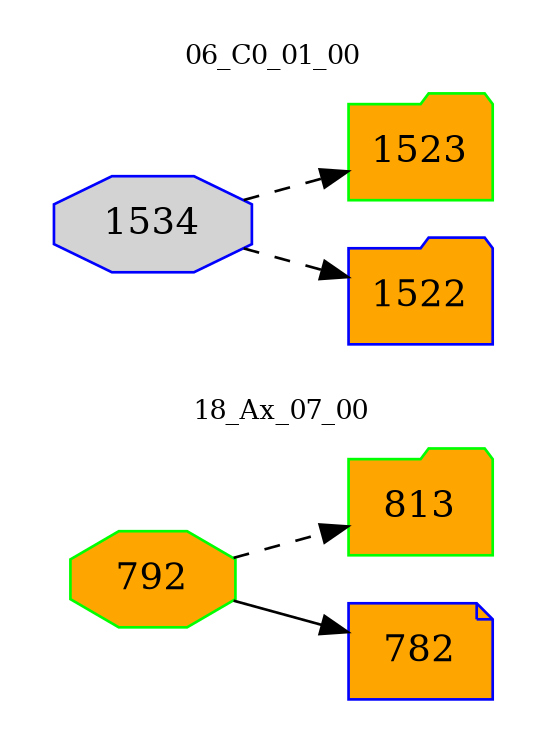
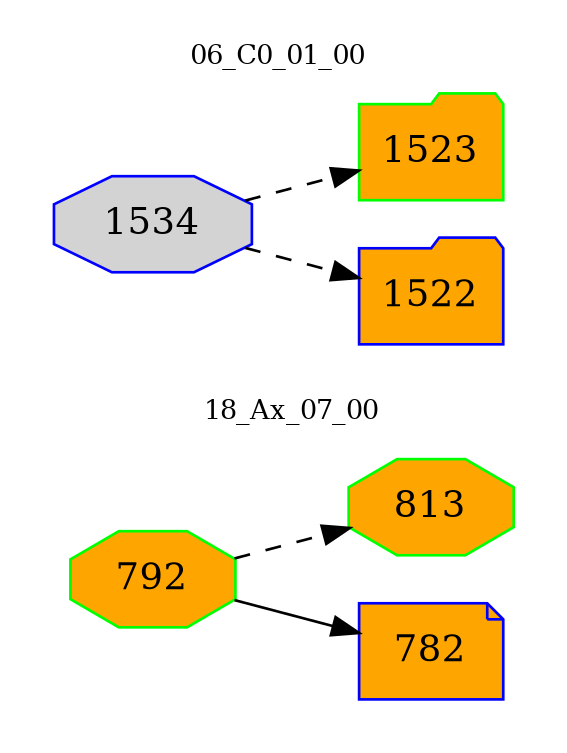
node "813": shape folder -> octagon
